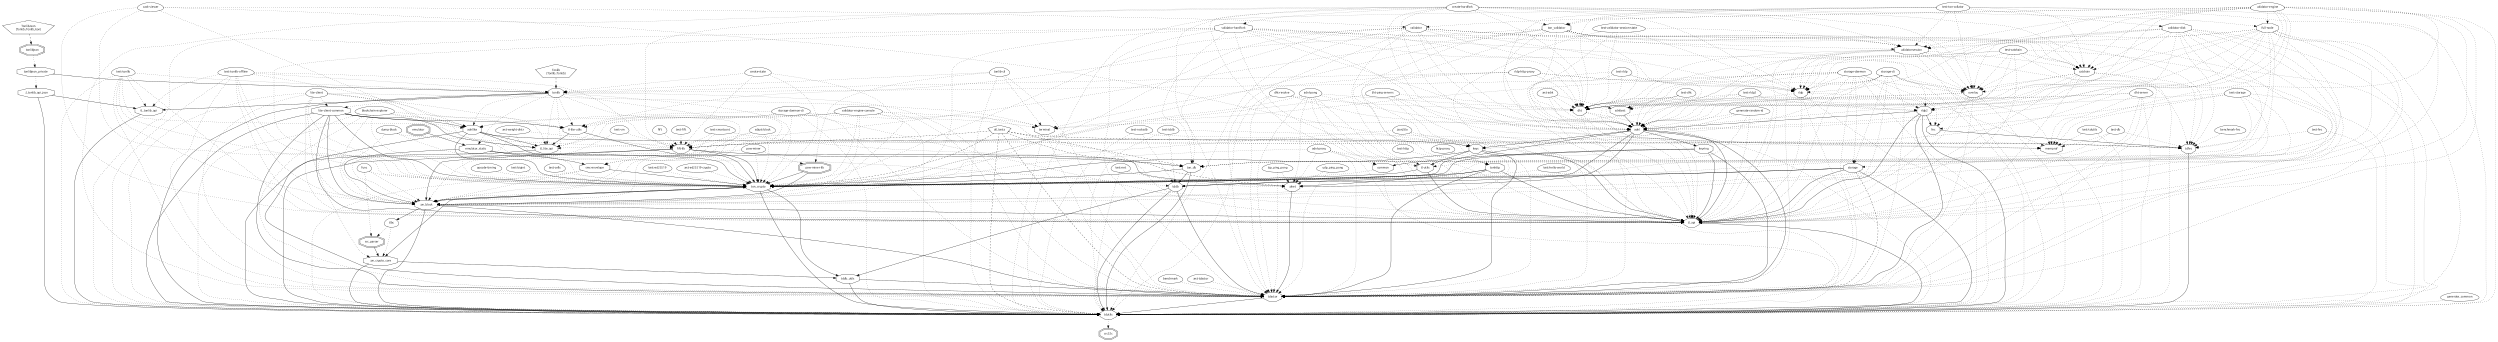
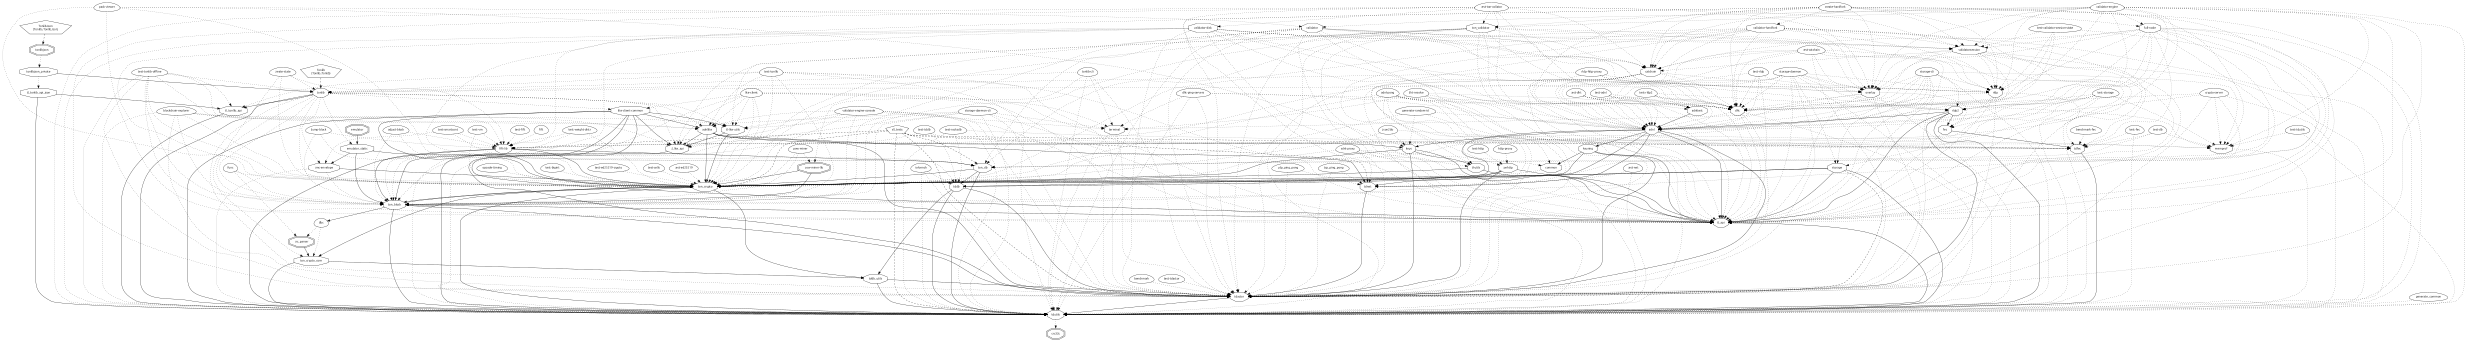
edge "rldp-http-proxy" -> "terminal": now "dht-resolve" -> "terminal"
node "dht-server": label "dht-server" -> "crypto-server"
node "io-bench": added
node "test-hello-world": removed
